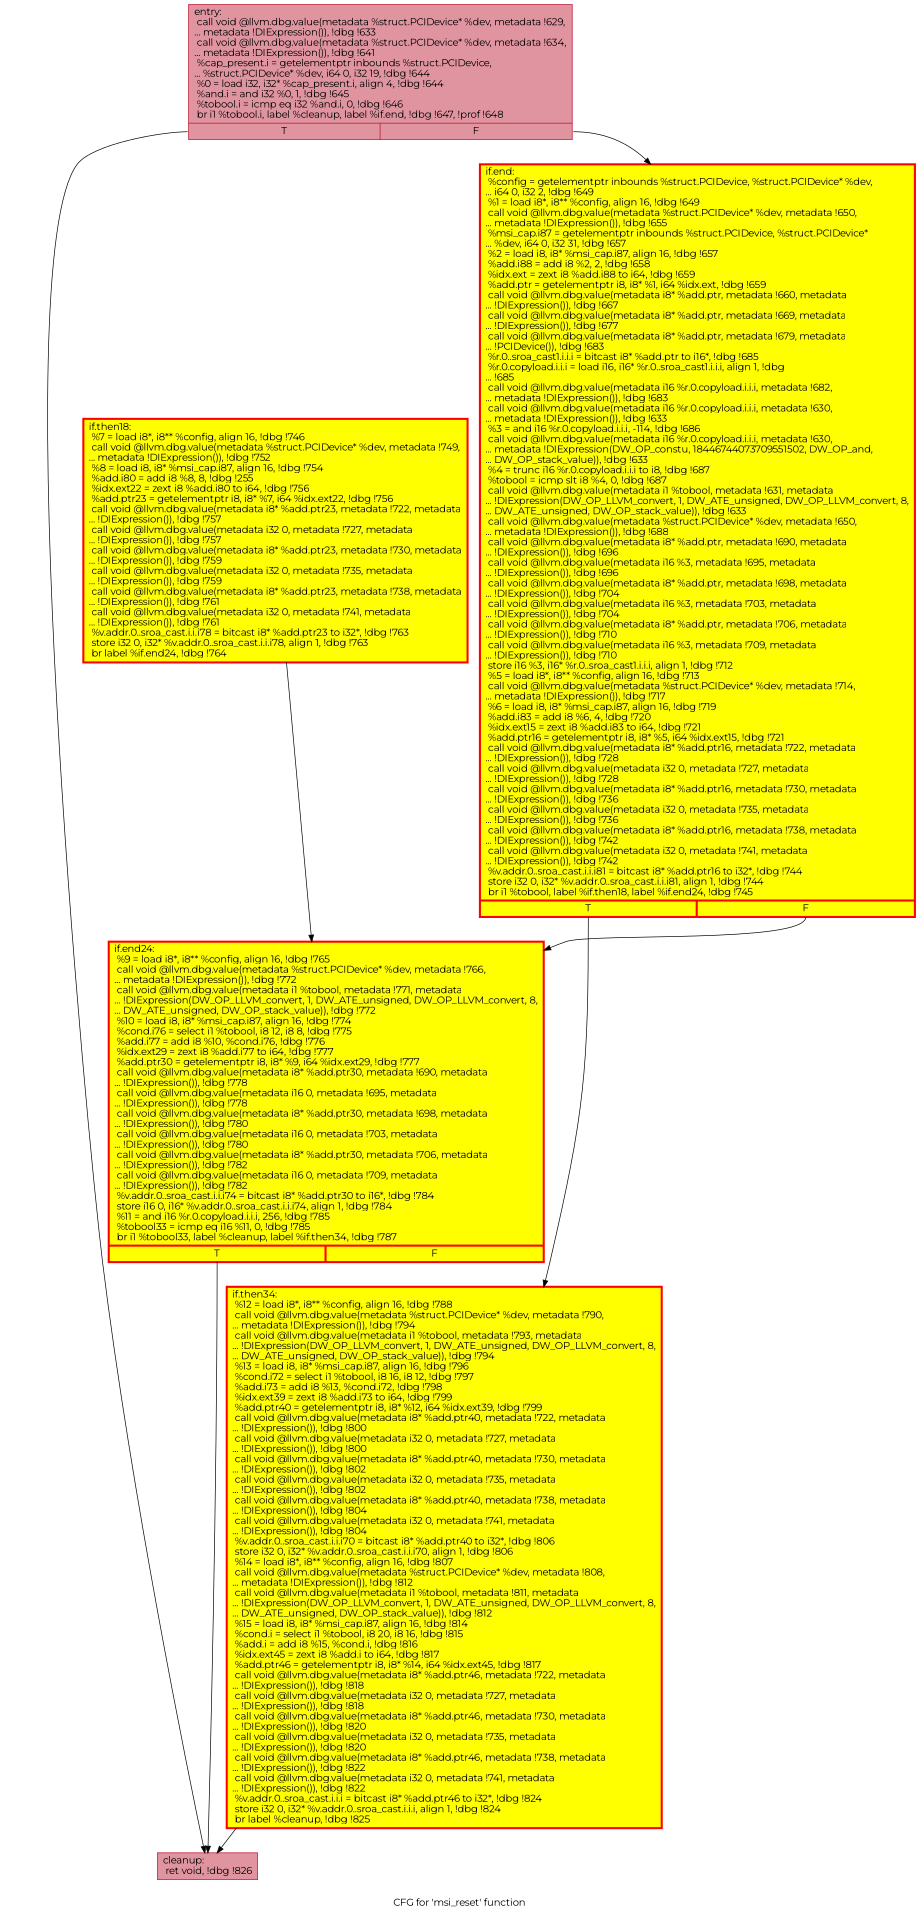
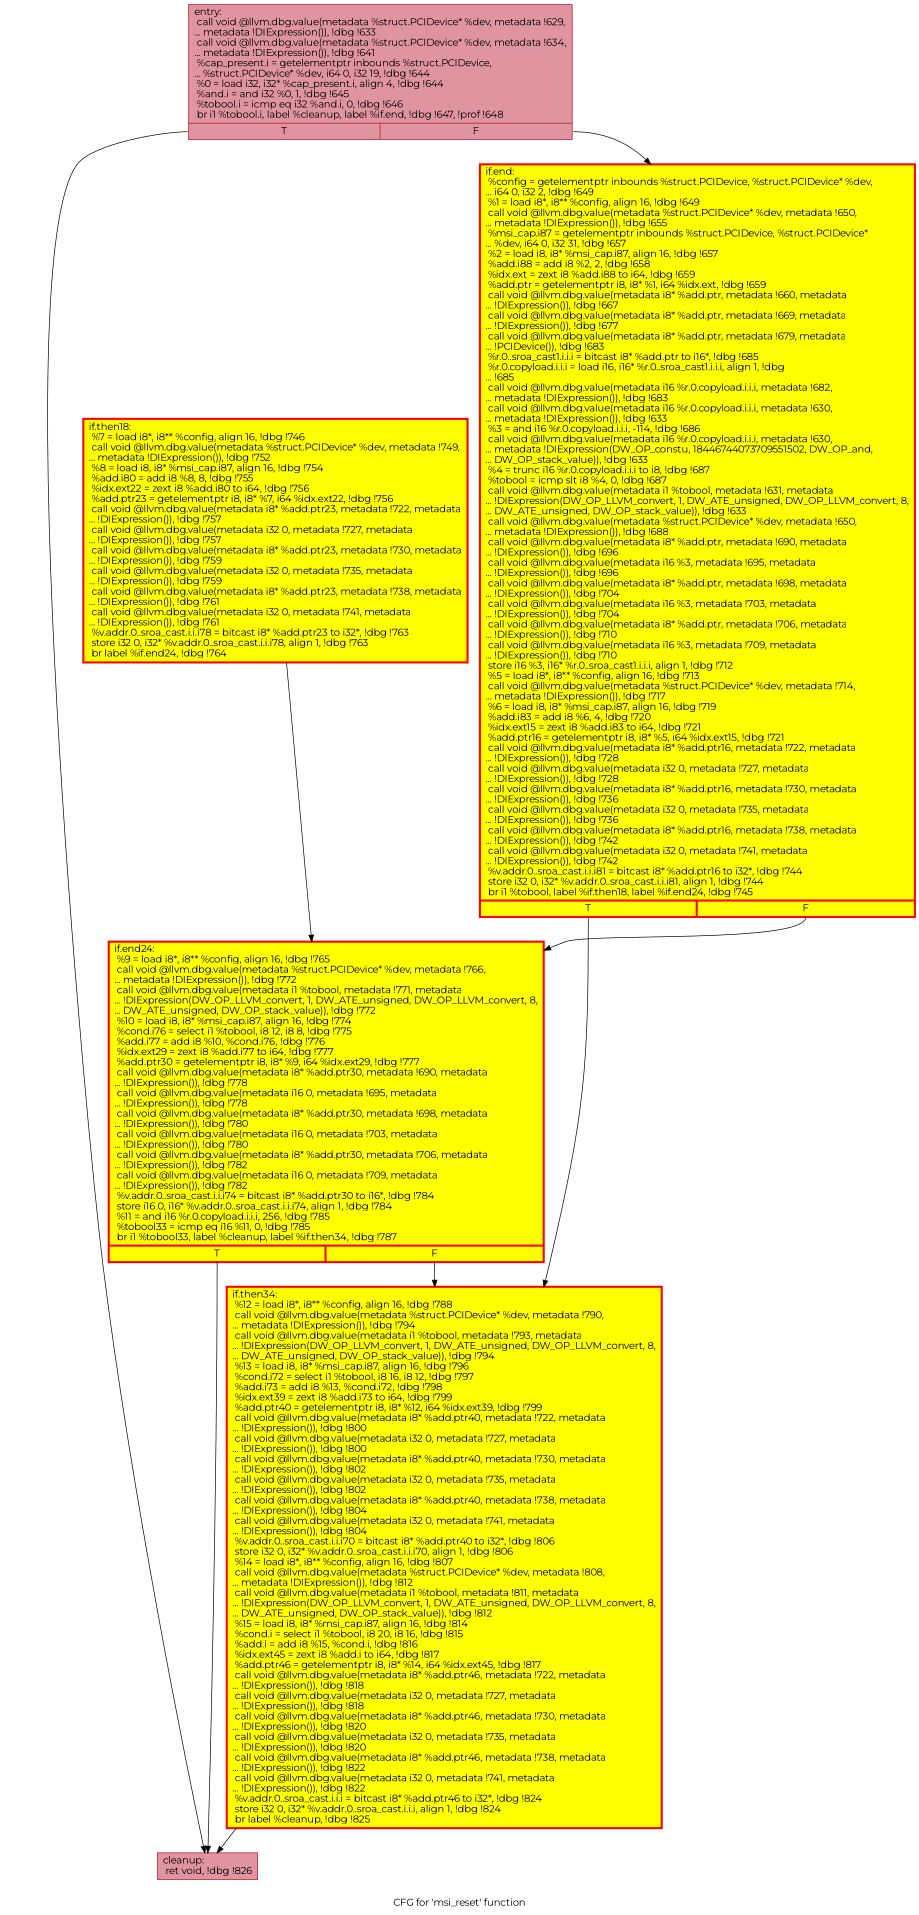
node "if.then18:": text "%add.i80 = add i8 %8, 8, !dbg !255" -> "%add.i80 = add i8 %8, 8, !dbg !755"
edge "if.end24:" -> "if.then34:": added
